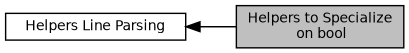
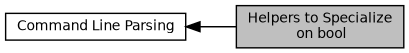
node "Helpers Line Parsing": label "Helpers Line Parsing" -> "Command Line Parsing"
